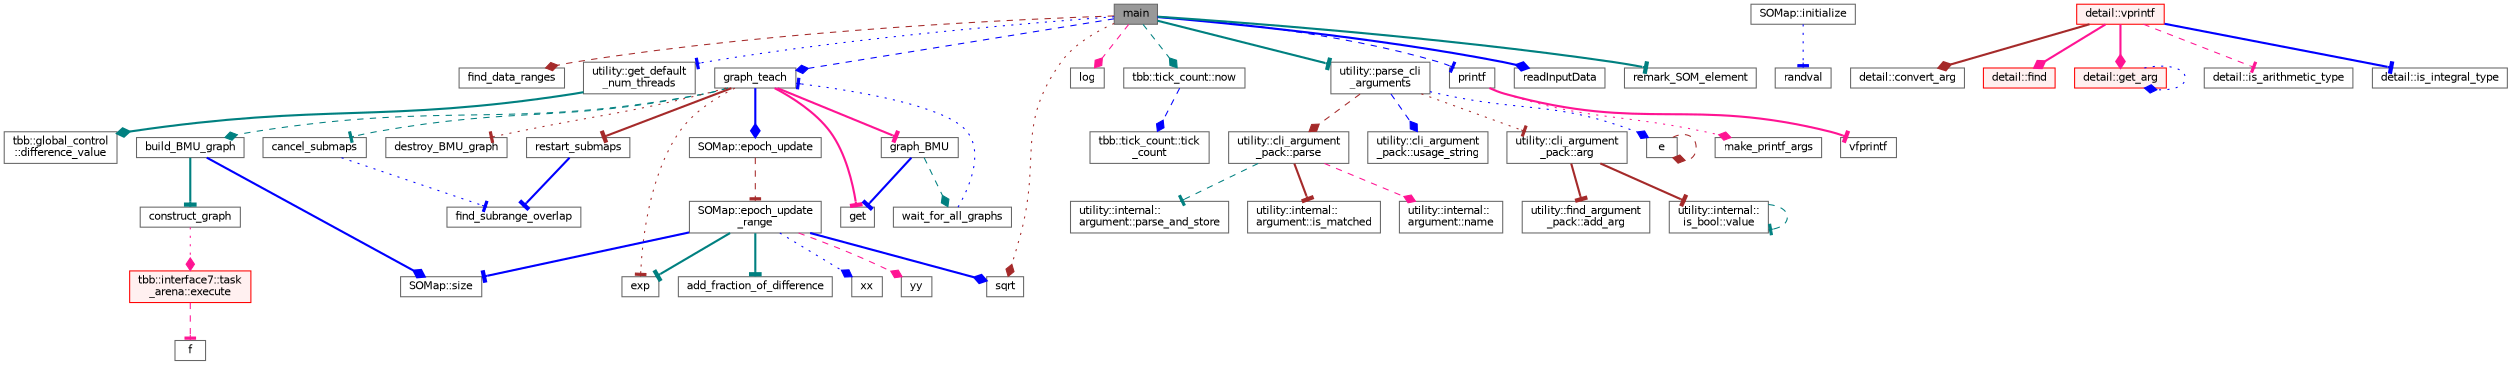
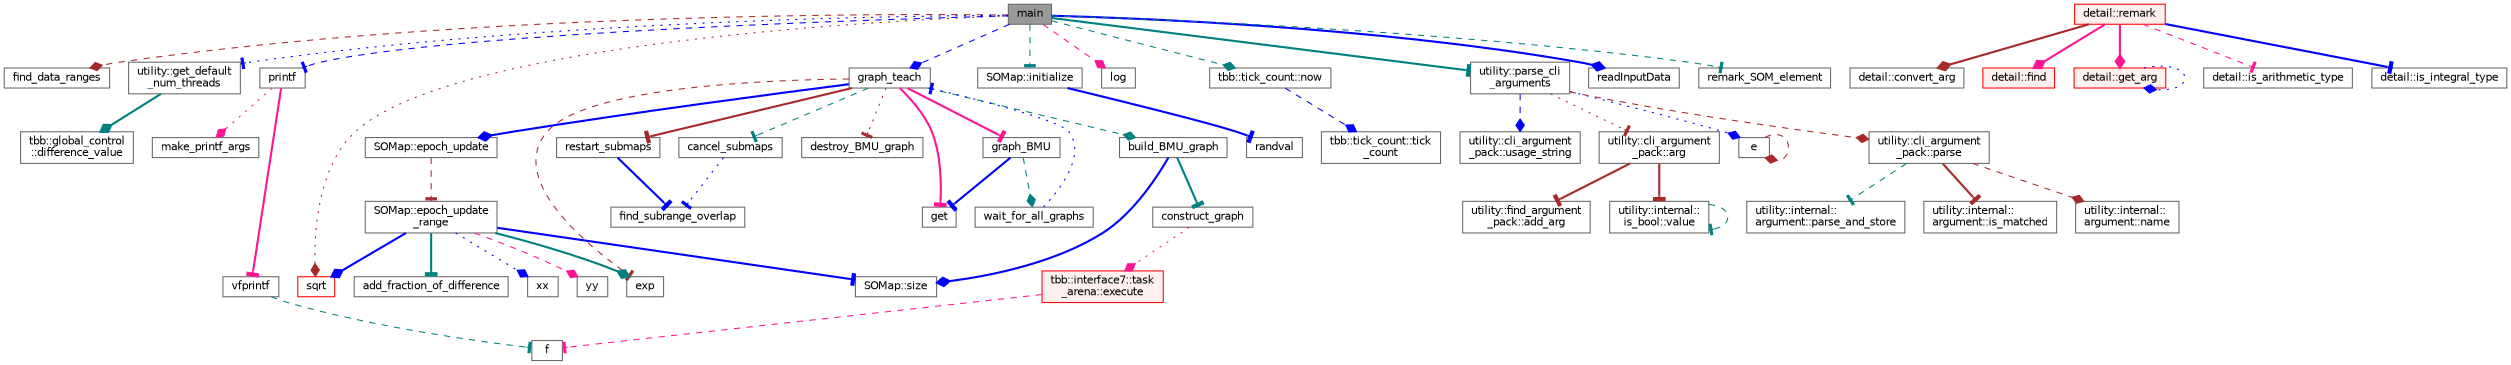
node "detail::vprintf": label "detail::vprintf" -> "detail::remark"
edge "main" -> "remark_SOM_element": style bold -> dashed
edge "main" -> "SOMap::initialize": added
edge "SOMap::initialize" -> "randval": style dotted -> bold
edge "graph_teach" -> "exp": style dotted -> dashed
edge "utility::cli_argument _pack::parse" -> "utility::internal:: argument::name": color deeppink -> brown
edge "SOMap::epoch_update _range" -> "exp": arrowhead tee -> diamond
node "sqrt": color grey40 -> red
edge "vfprintf" -> "f": added
